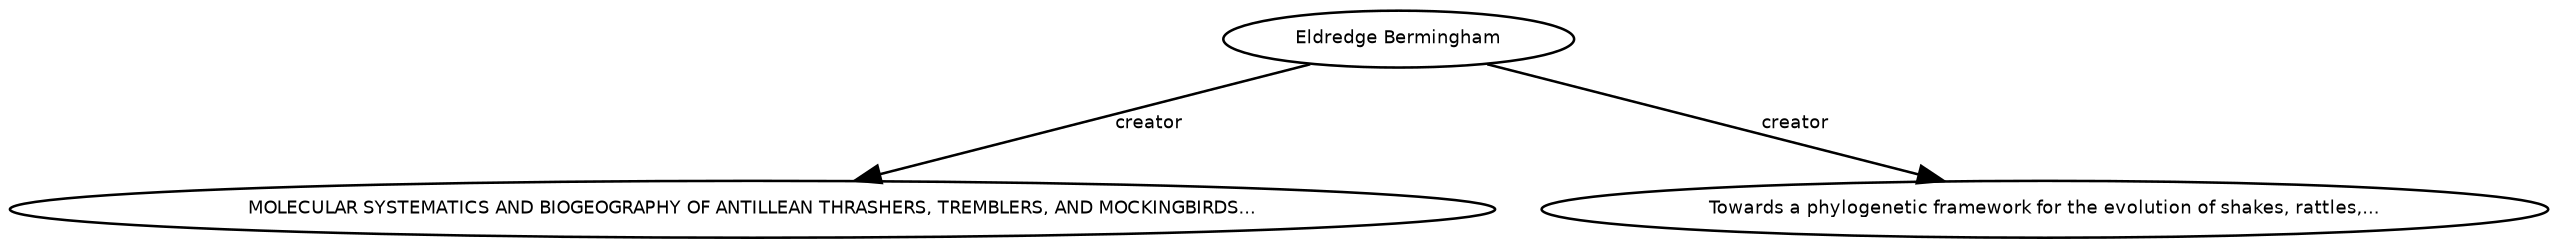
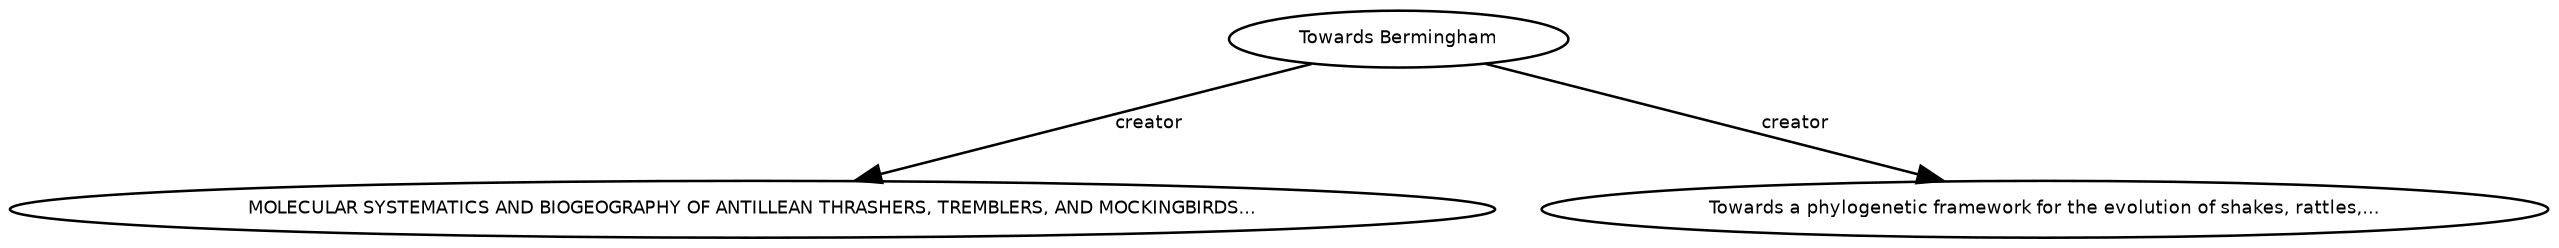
node "Eldredge Bermingham": label "Eldredge Bermingham" -> "Towards Bermingham"
